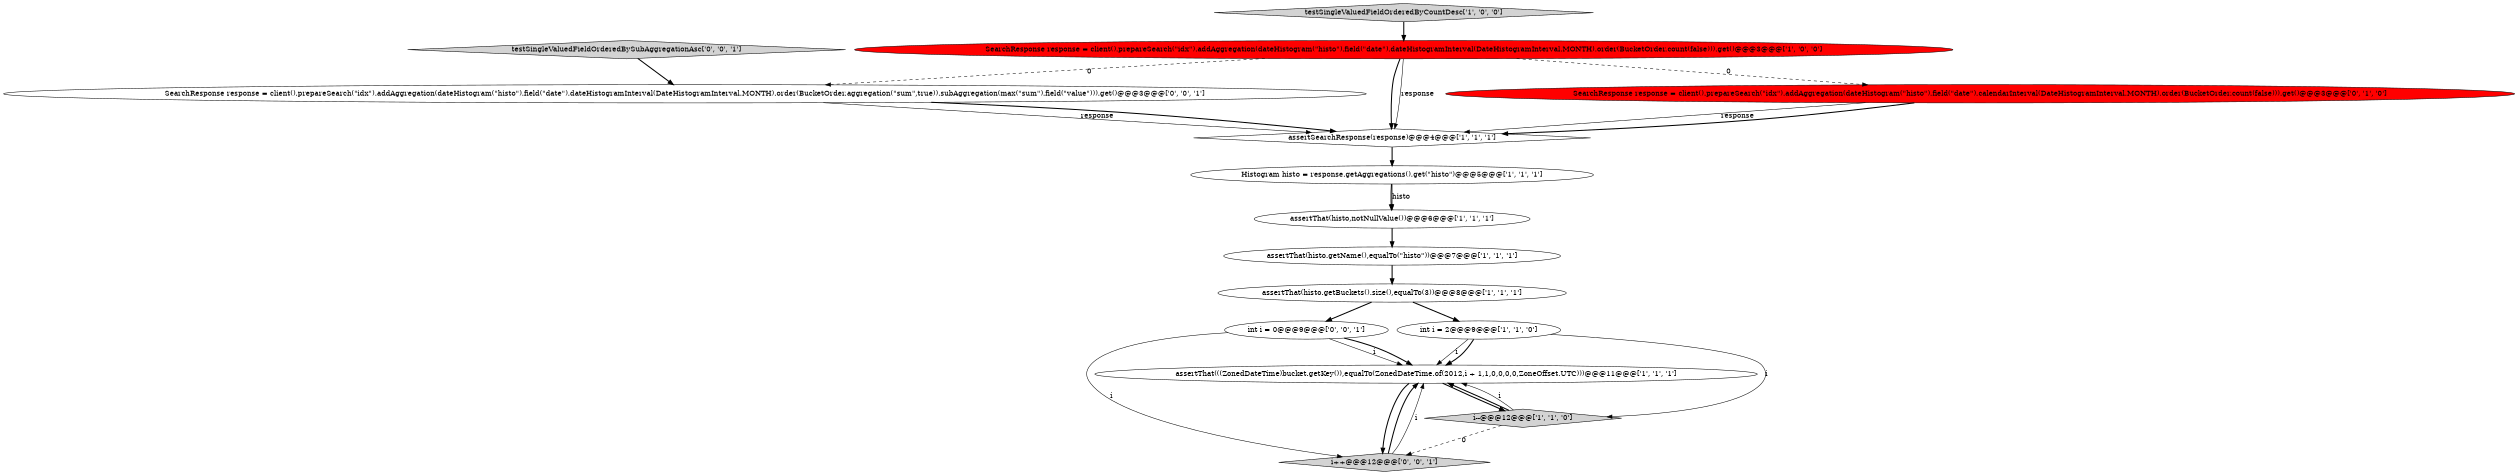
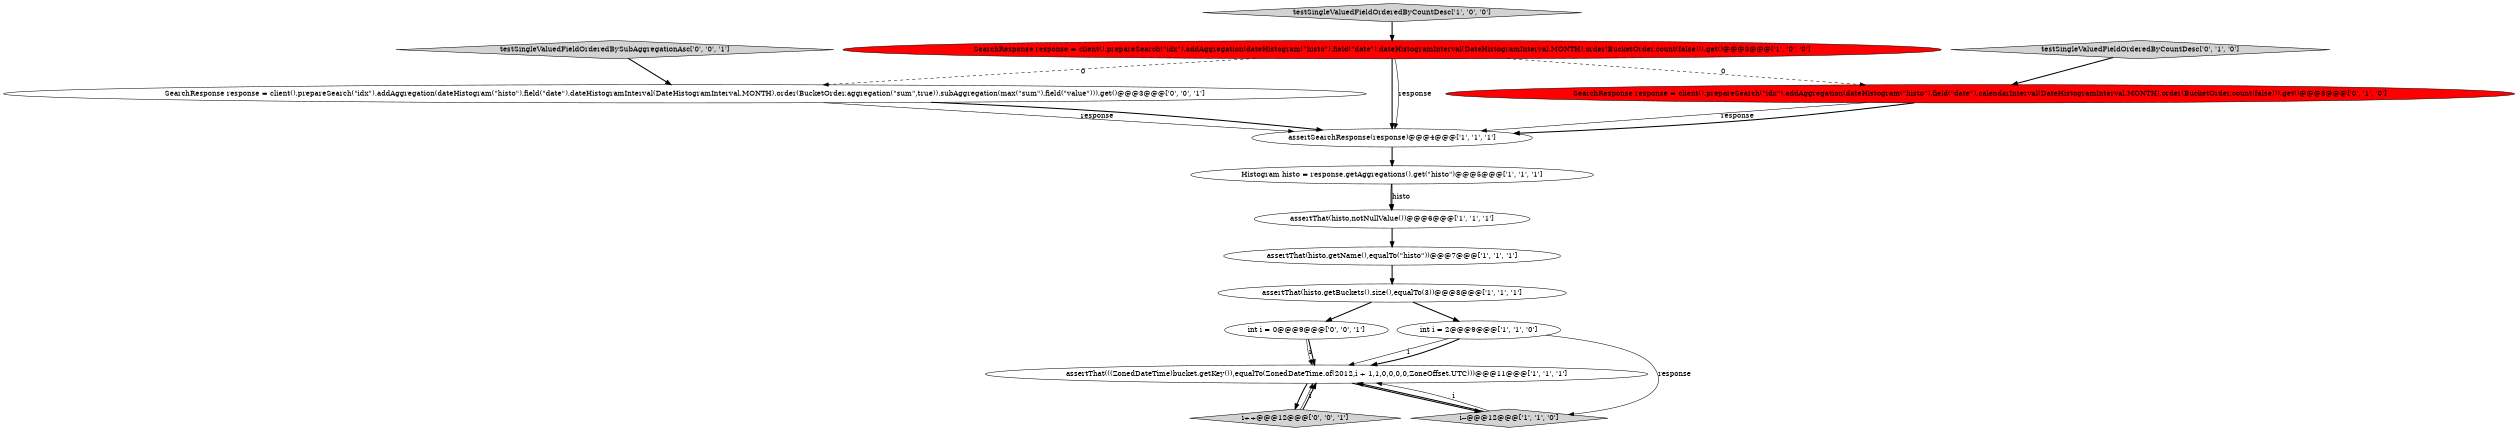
node "testSingleValuedFieldOrderedByCountDesc['0', '1', '0']": added
node "assertSearchResponse(response)@@@4@@@['1', '1', '1']": shape diamond -> ellipse
edge "int i = 2@@@9@@@['1', '1', '0']" -> "i--@@@12@@@['1', '1', '0']": label "i" -> "response"
edge "int i = 0@@@9@@@['0', '0', '1']" -> "i++@@@12@@@['0', '0', '1']": removed, label "i"
edge "i--@@@12@@@['1', '1', '0']" -> "i++@@@12@@@['0', '0', '1']": removed, label "0"
